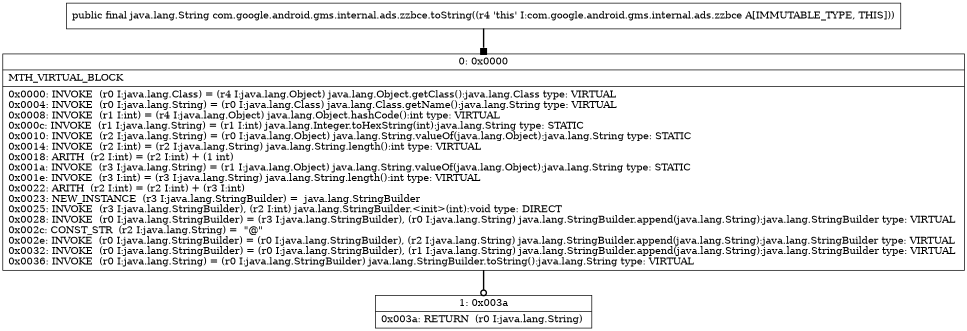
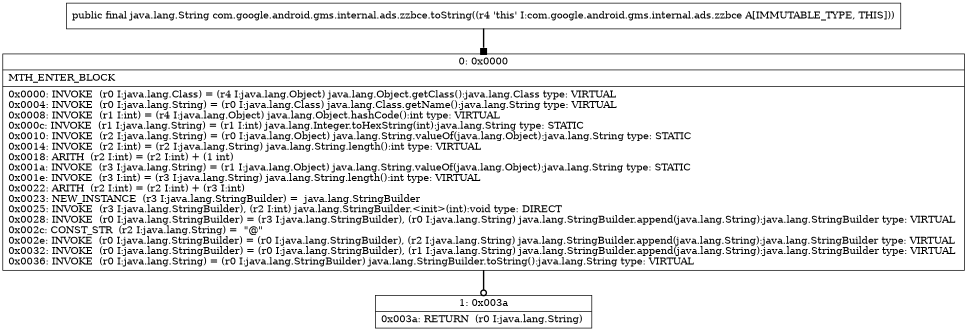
node "0: 0x0000": text "MTH_VIRTUAL_BLOCK" -> "MTH_ENTER_BLOCK"
